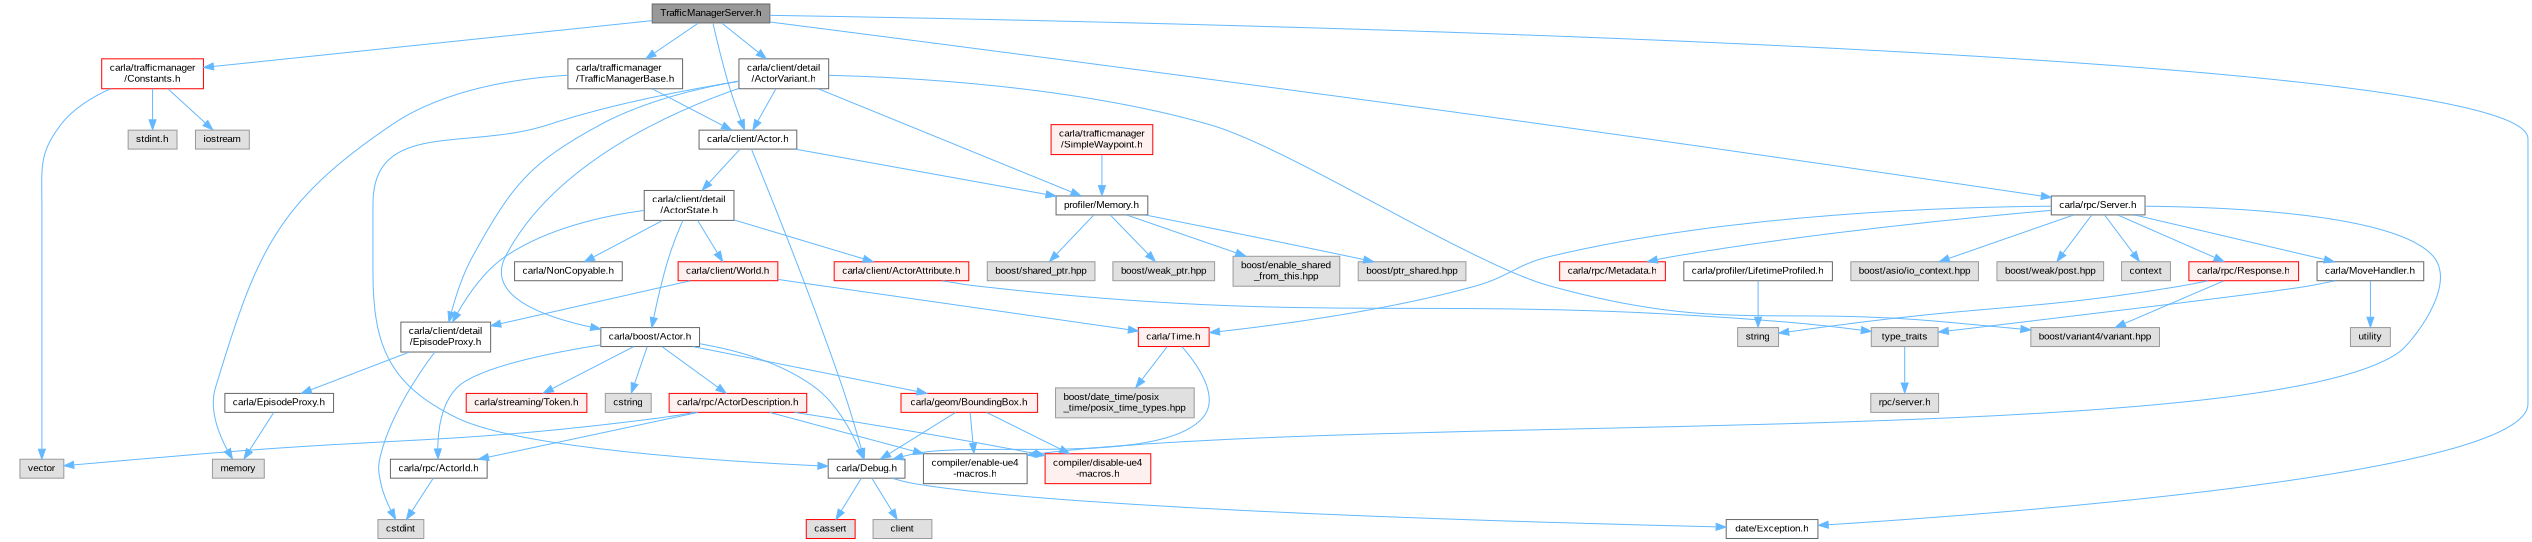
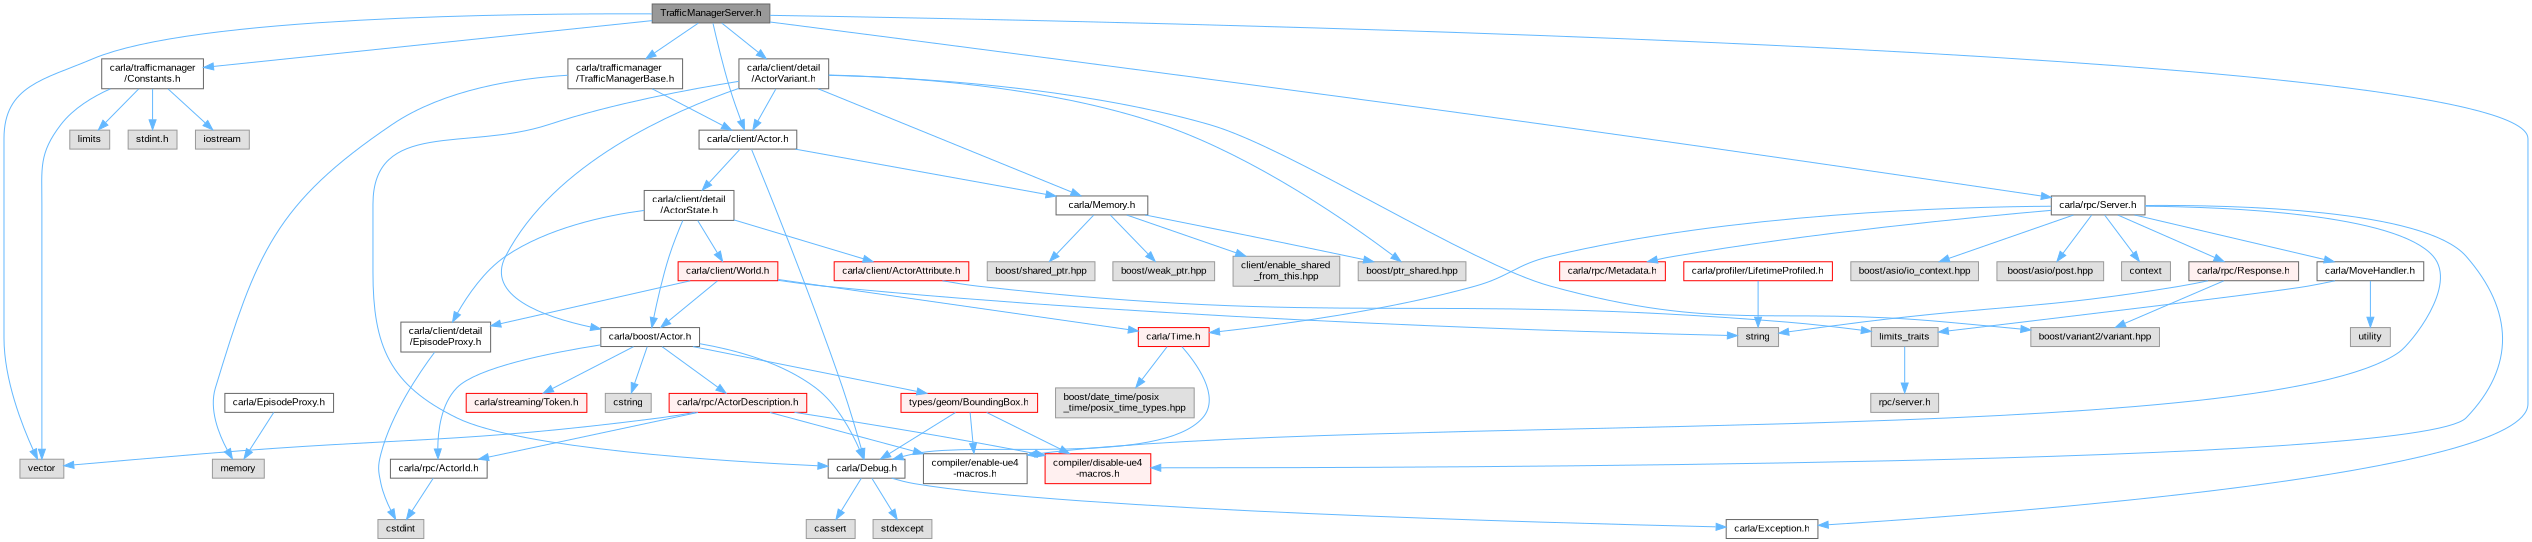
edge "TrafficManagerServer.h" -> "vector": added
node "carla/trafficmanager /Constants.h": color red -> grey40
node "limits": added
node "carla/trafficmanager /SimpleWaypoint.h": removed
edge "carla/client/detail /ActorVariant.h" -> "carla/client/detail /EpisodeProxy.h": now "carla/client/detail /ActorVariant.h" -> "boost/ptr_shared.hpp"
node "profiler/Memory.h": label "profiler/Memory.h" -> "carla/Memory.h"
node "carla/NonCopyable.h": removed
node "boost/enable_shared _from_this.hpp": label "boost/enable_shared _from_this.hpp" -> "client/enable_shared _from_this.hpp"
node "carla/profiler/LifetimeProfiled.h": color grey40 -> red
node "boost/weak/post.hpp": label "boost/weak/post.hpp" -> "boost/asio/post.hpp"
node "carla/rpc/Response.h": color red -> grey40
edge "carla/client/World.h" -> "carla/boost/Actor.h": added
edge "carla/client/World.h" -> "string": added
node "type_traits": label "type_traits" -> "limits_traits"
node "boost/variant4/variant.hpp": label "boost/variant4/variant.hpp" -> "boost/variant2/variant.hpp"
edge "carla/client/detail /EpisodeProxy.h" -> "carla/EpisodeProxy.h": removed
node "carla/geom/BoundingBox.h": label "carla/geom/BoundingBox.h" -> "types/geom/BoundingBox.h"
edge "carla/rpc/Server.h" -> "compiler/disable-ue4 -macros.h": added
node "cassert": color red -> grey60
node "client": label "client" -> "stdexcept"
node "date/Exception.h": label "date/Exception.h" -> "carla/Exception.h"
